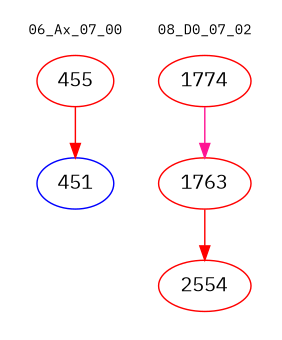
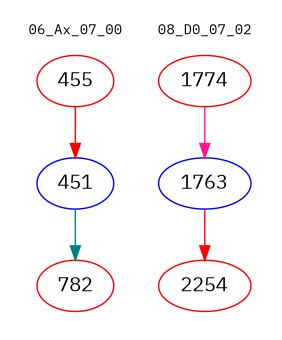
node "1763": color red -> blue
node "782": added
node "2554": label "2554" -> "2254"
